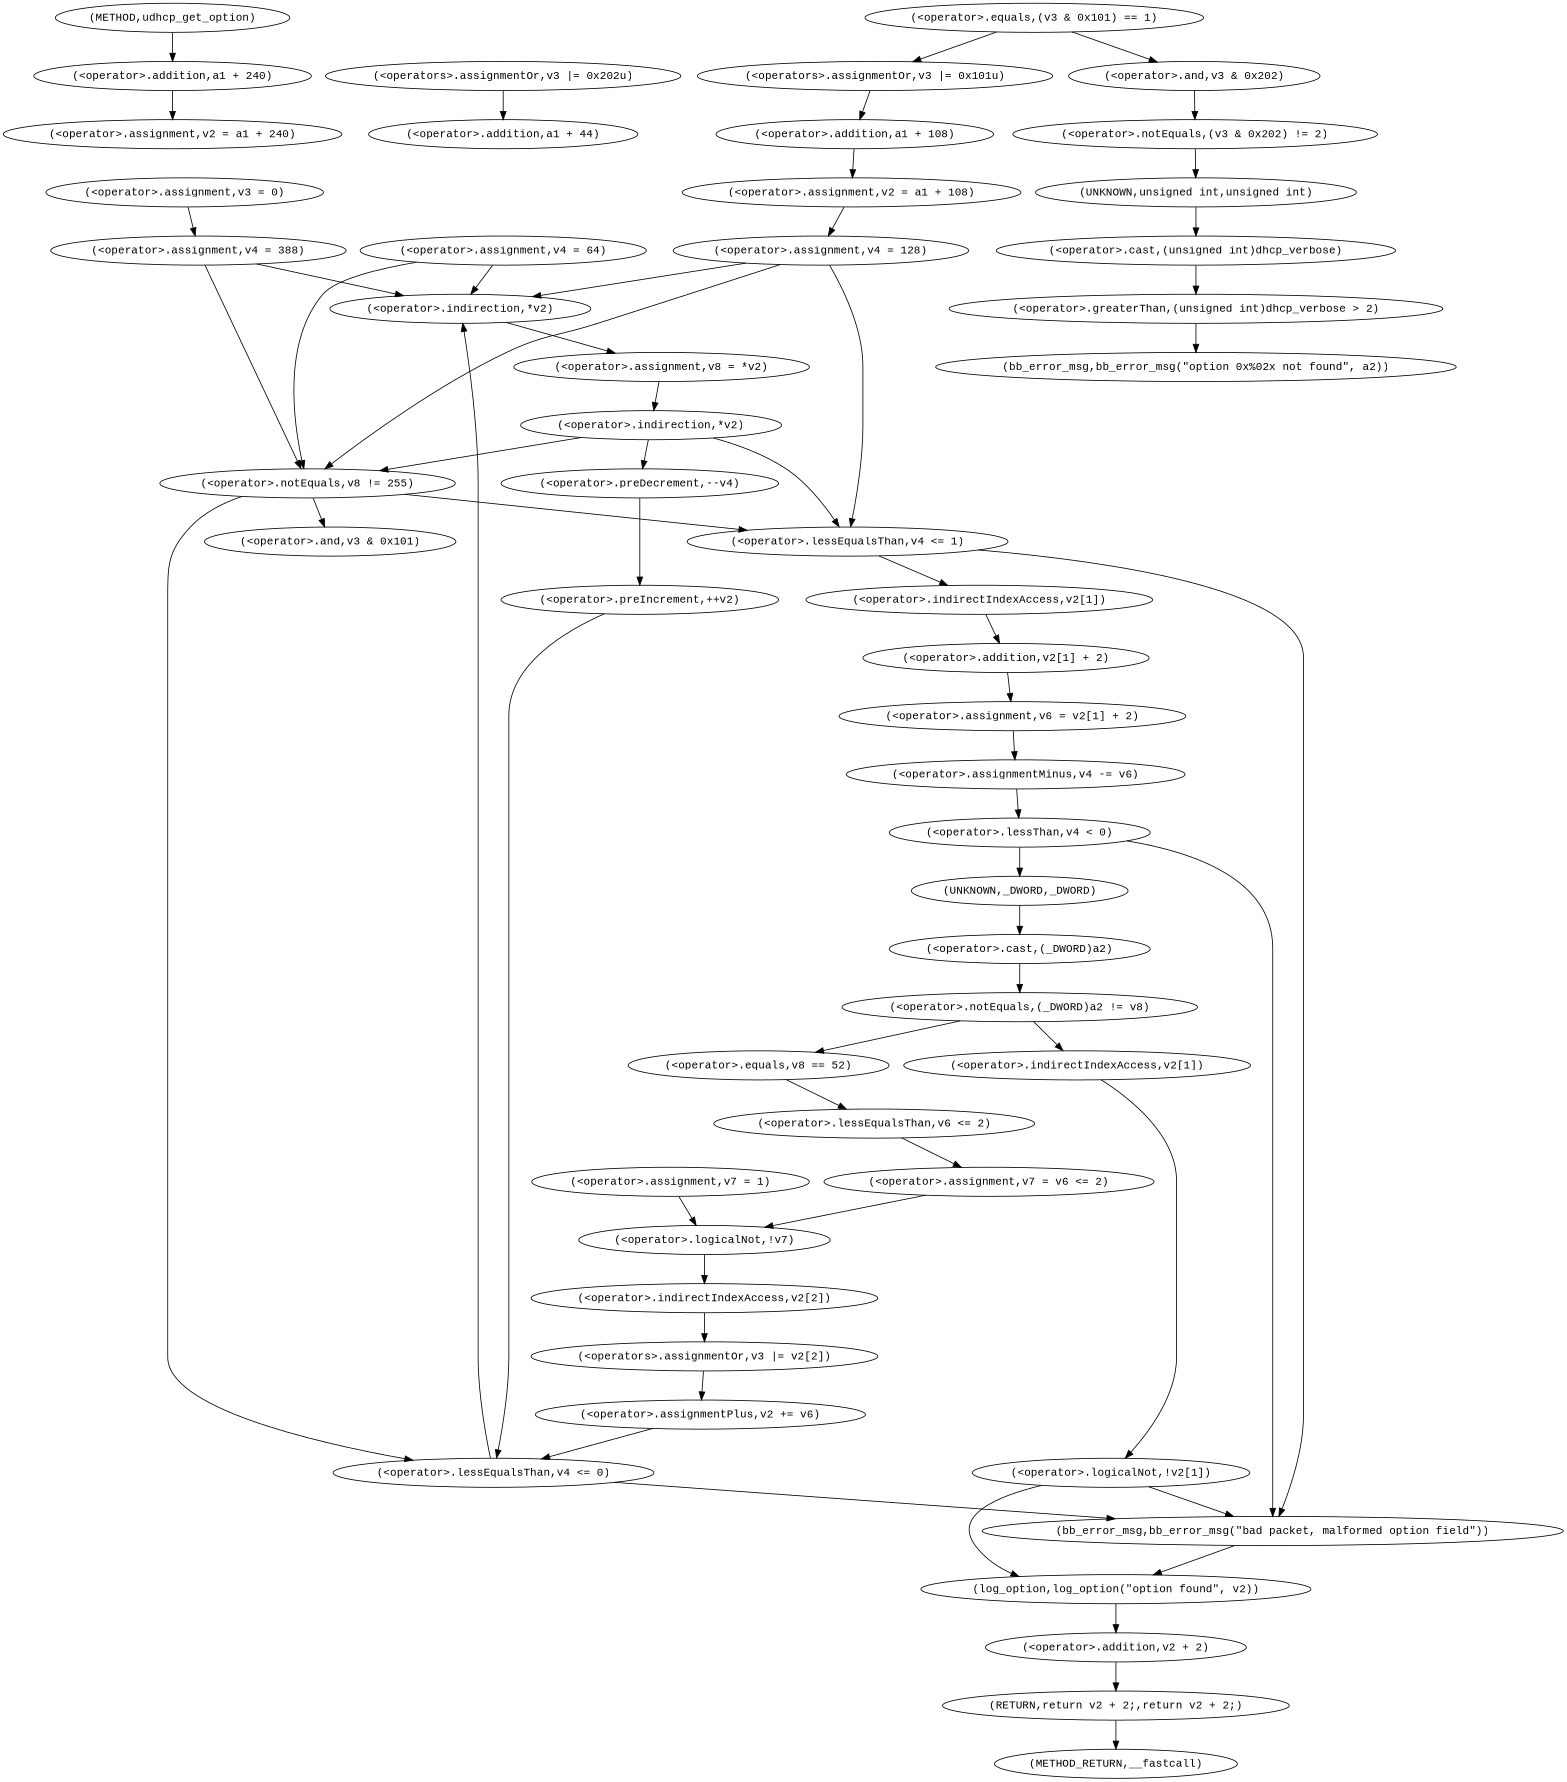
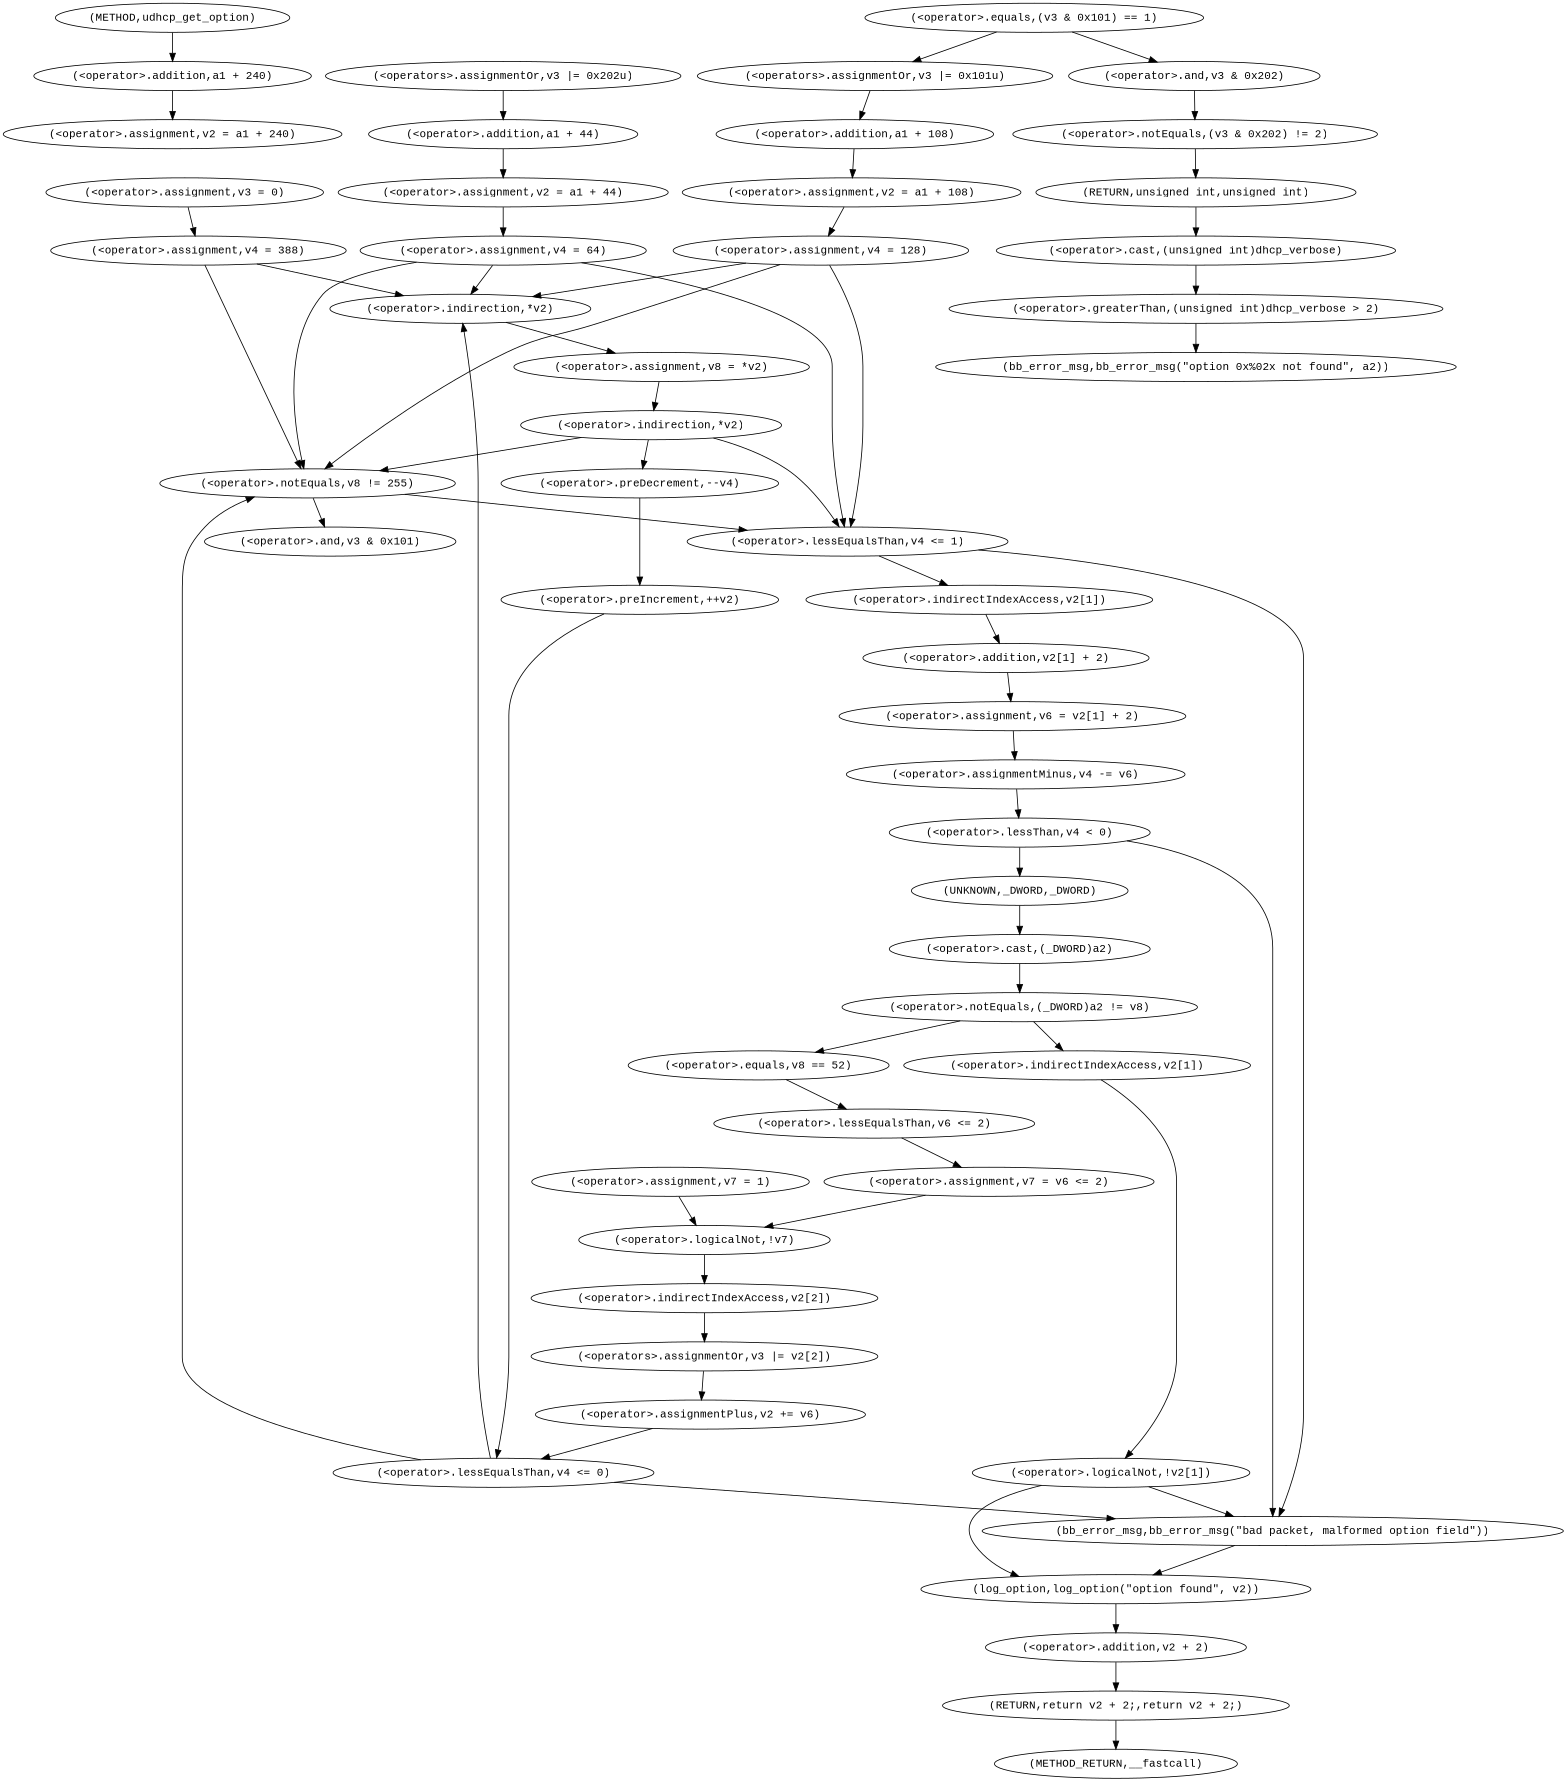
node "(<operator>.assignment,v2 = a1 + 44)": added
node "(UNKNOWN,unsigned int,unsigned int)": label "(UNKNOWN,unsigned int,unsigned int)" -> "(RETURN,unsigned int,unsigned int)"
edge "(<operator>.assignment,v4 = 64)" -> "(<operator>.lessEqualsThan,v4 <= 1)": added
edge "(<operator>.notEquals,v8 != 255)" -> "(<operator>.lessEqualsThan,v4 <= 0)": reversed
